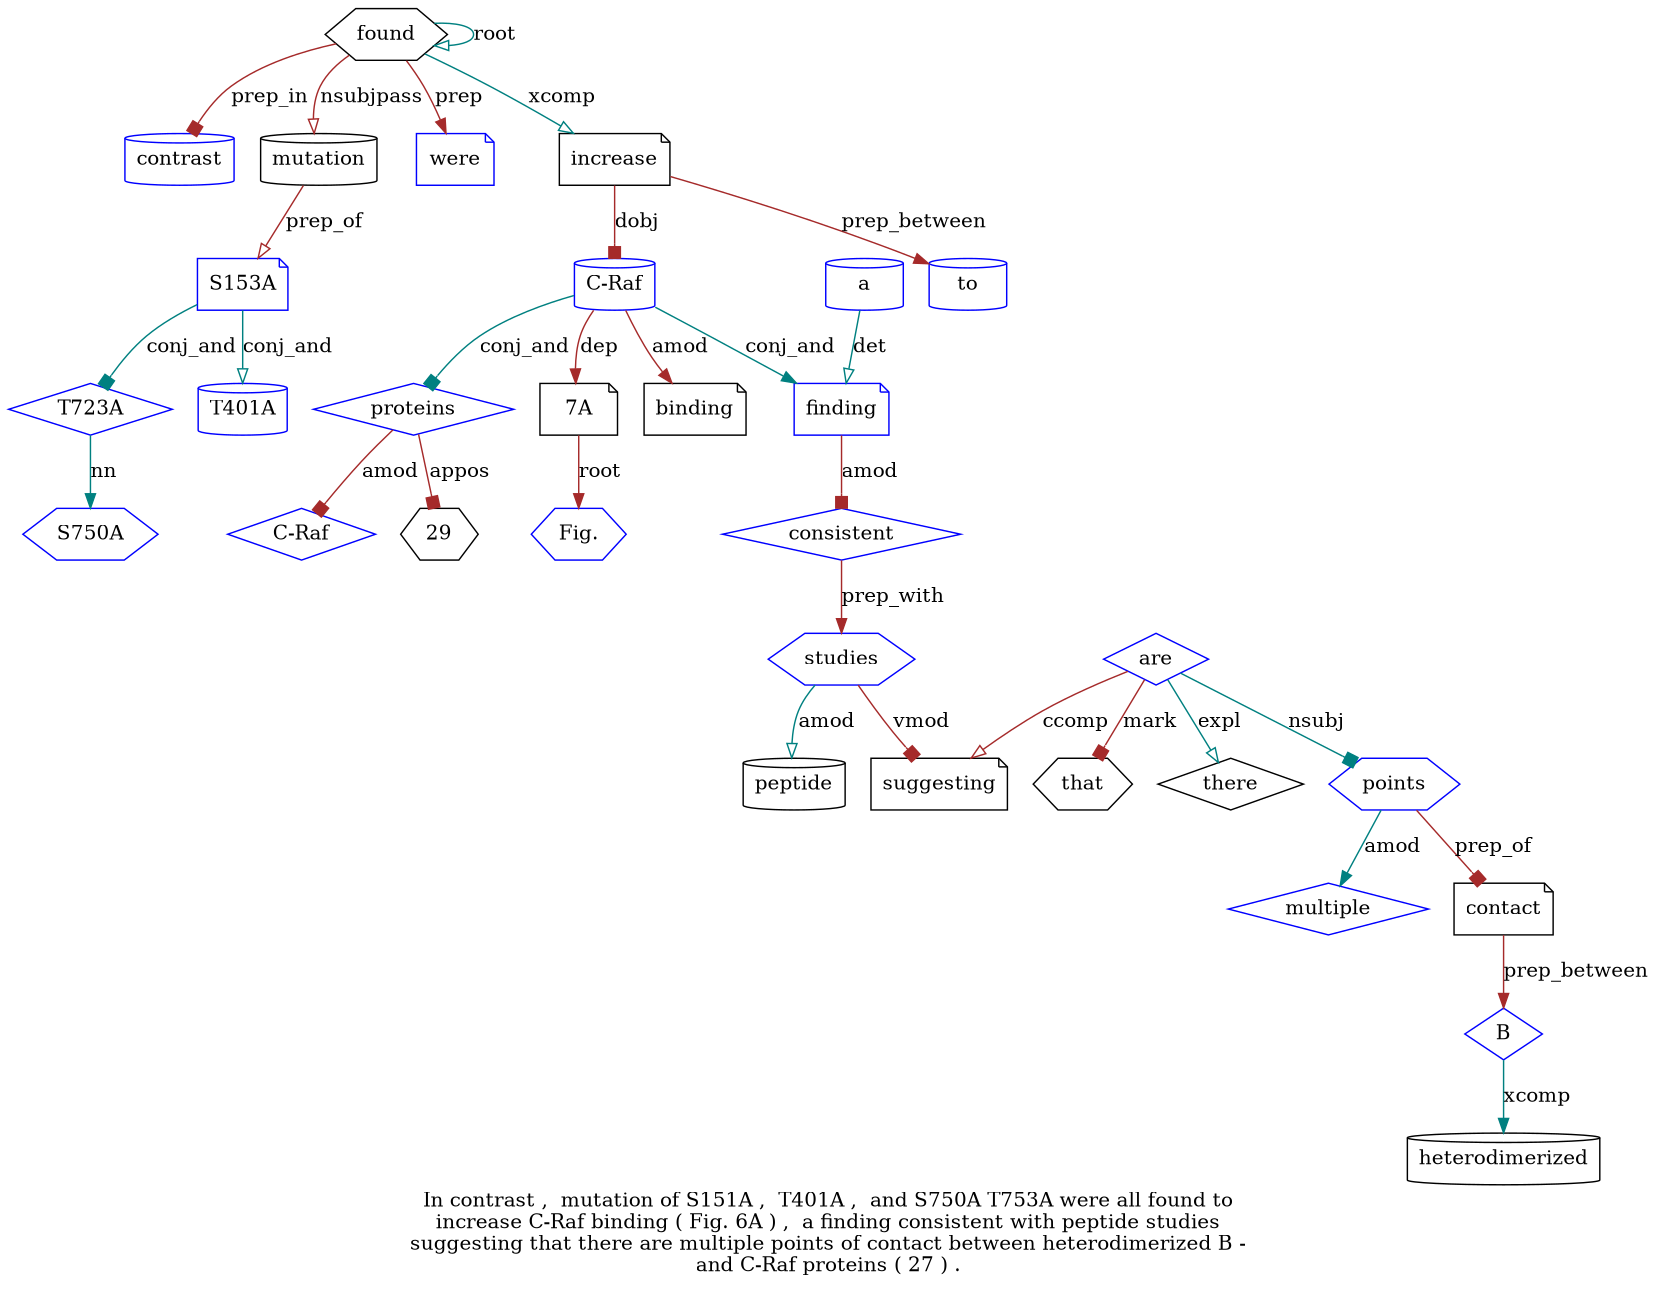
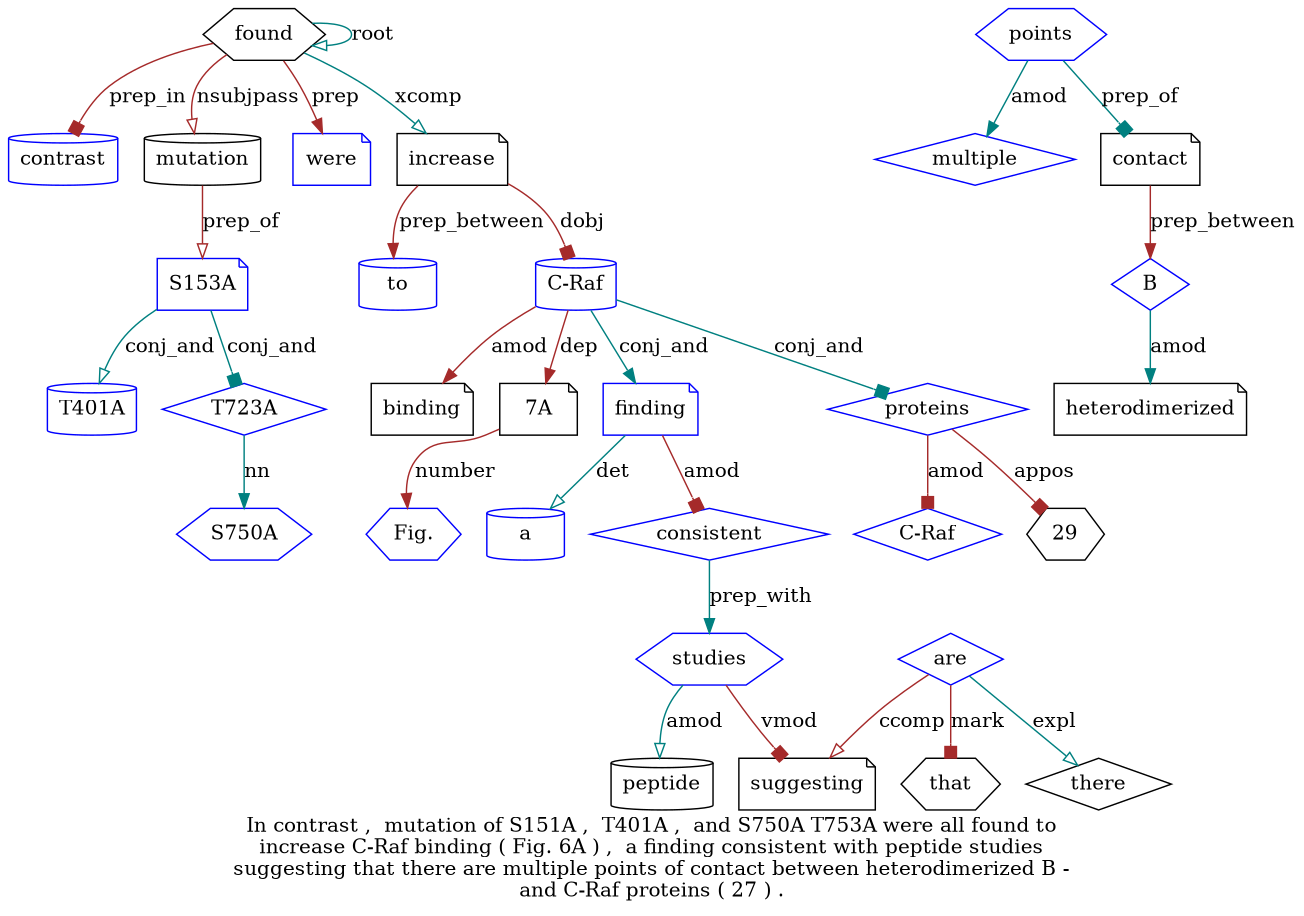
edge "a" -> "finding": reversed
edge "7A" -> "Fig.": label "root" -> "number"
edge "consistent" -> "studies": color brown -> teal
edge "are" -> "points": removed, label "nsubj"
edge "points" -> "contact": color brown -> teal
edge "B" -> "heterodimerized": label "xcomp" -> "amod"
node "heterodimerized": shape cylinder -> note
